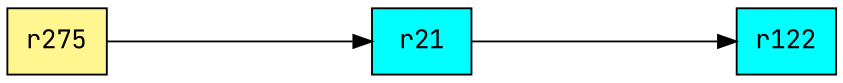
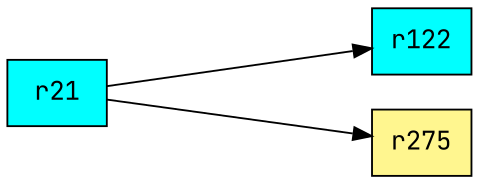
edge "r275" -> "r21": reversed
